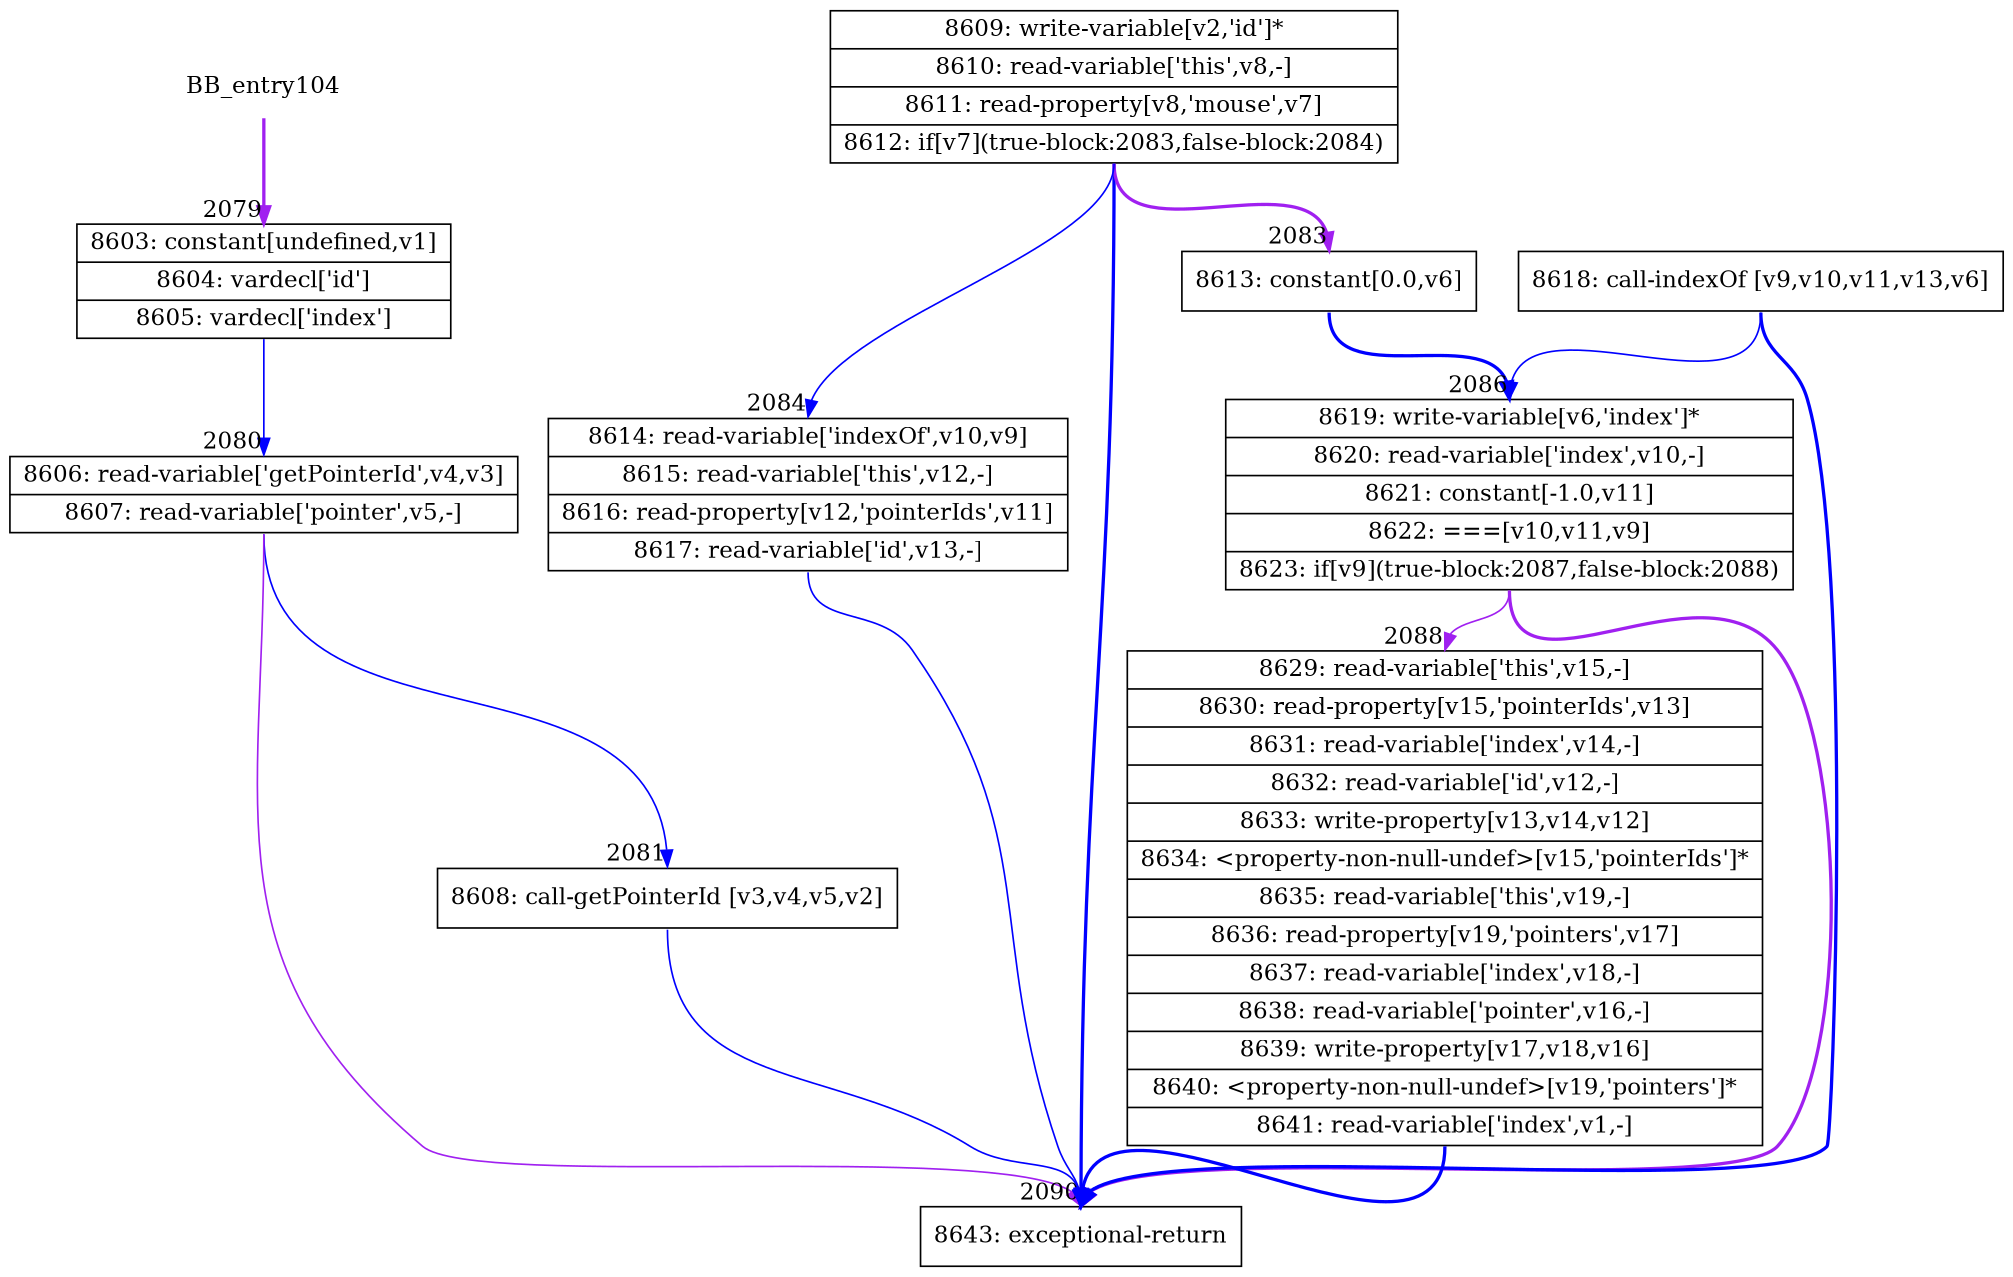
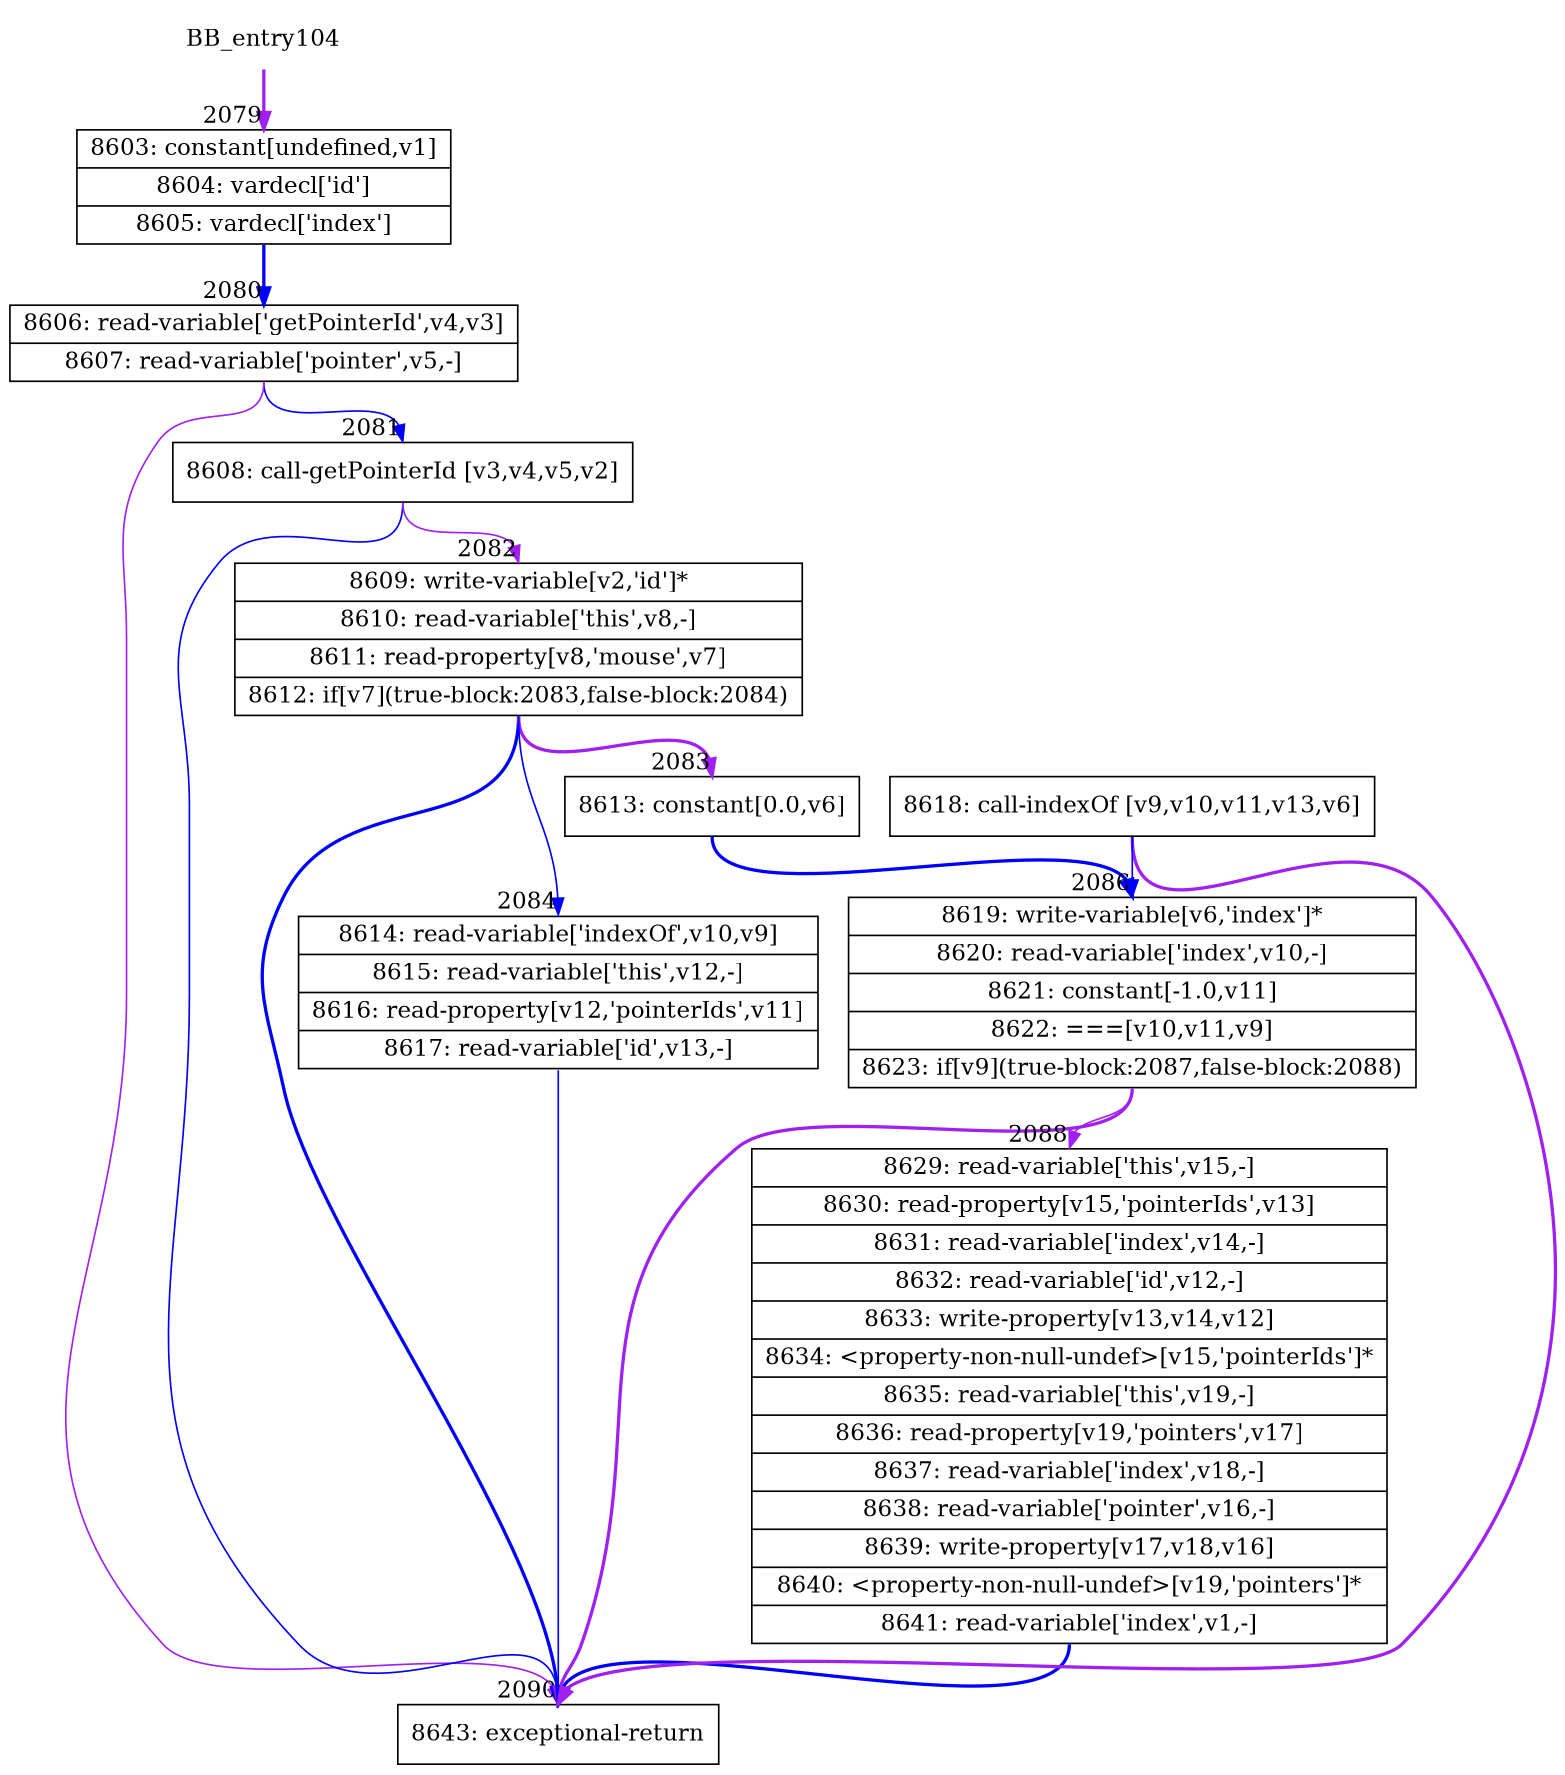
edge "8603: constant[undefined,v1]" -> "8606: read-variable['getPointerId',v4,v3]": style solid -> bold
edge "8608: call-getPointerId [v3,v4,v5,v2]" -> "8609: write-variable[v2,'id']*": added
edge "8618: call-indexOf [v9,v10,v11,v13,v6]" -> "8643: exceptional-return": color blue -> purple
